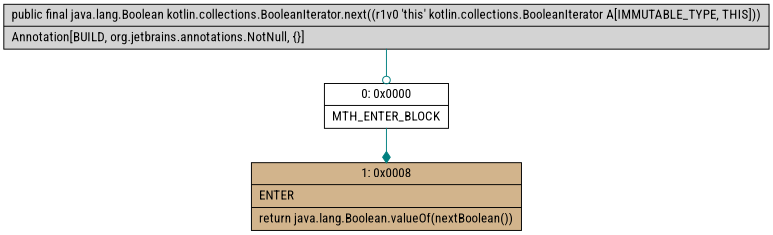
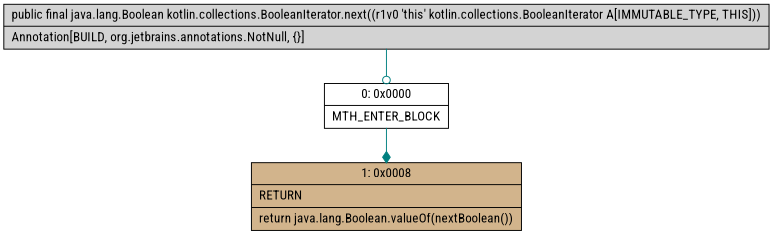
node "1: 0x0008": text "ENTER" -> "RETURN"
